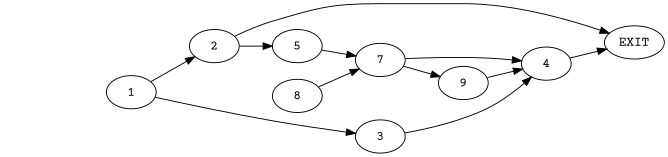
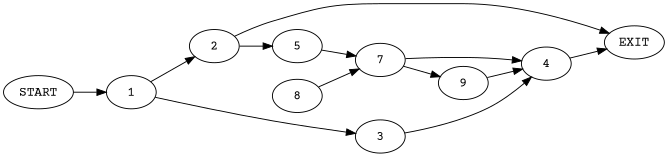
node "START": added
